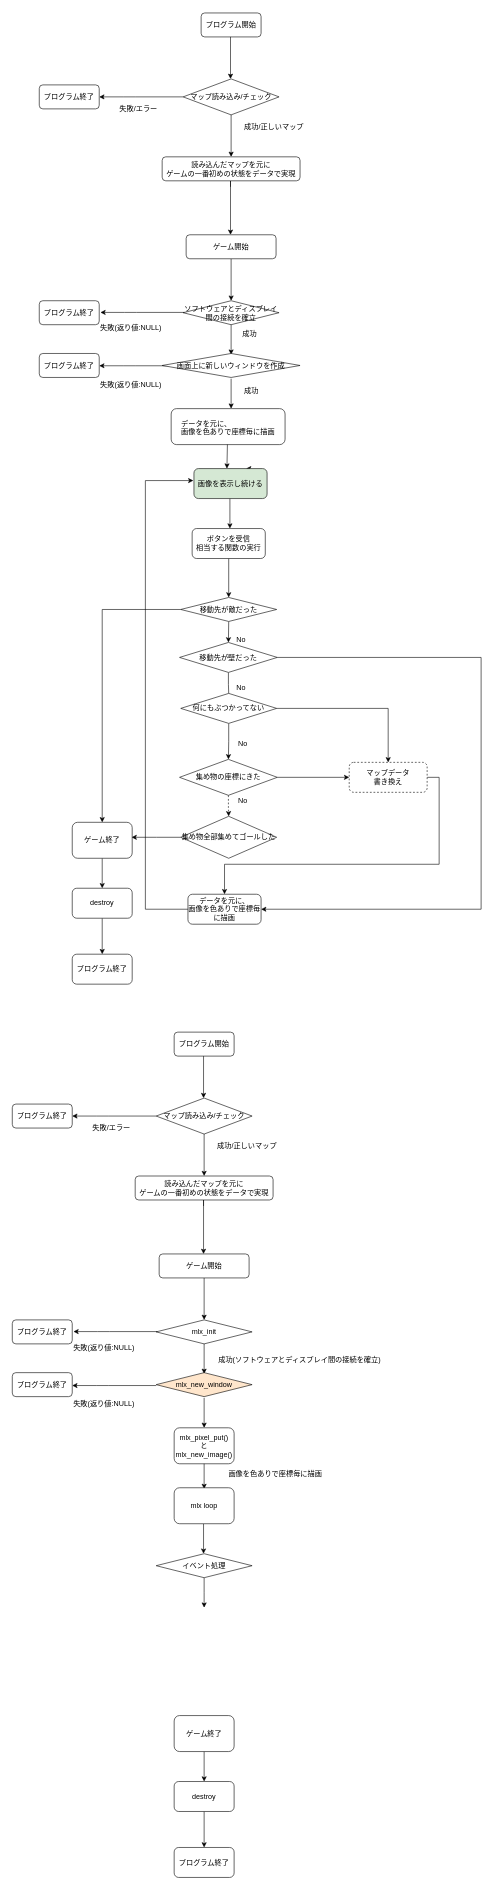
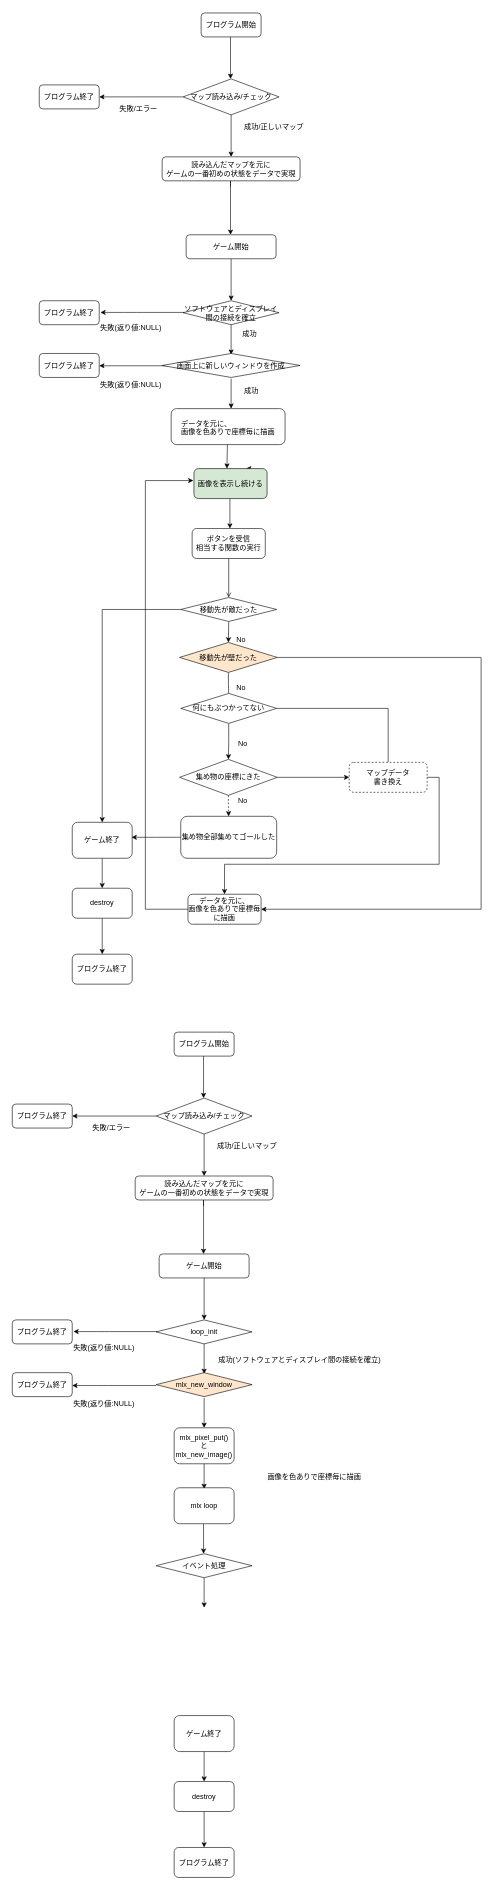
edge "ボタンを受信 相当する関数の実行" -> "移動先が敵だった": arrowhead classic -> open
node "移動先が壁だった": fillcolor #ffffff -> #ffe6cc
edge "何にもぶつかってない" -> "マップデータ 書き換え": arrowhead classic -> none
node "集め物全部集めてゴールした": shape diamond -> rounded rectangle
node "mlx_init": label "mlx_init" -> "loop_init"
node "画像を色ありで座標毎に描画": moved (279, 1475) -> (318, 1478)
